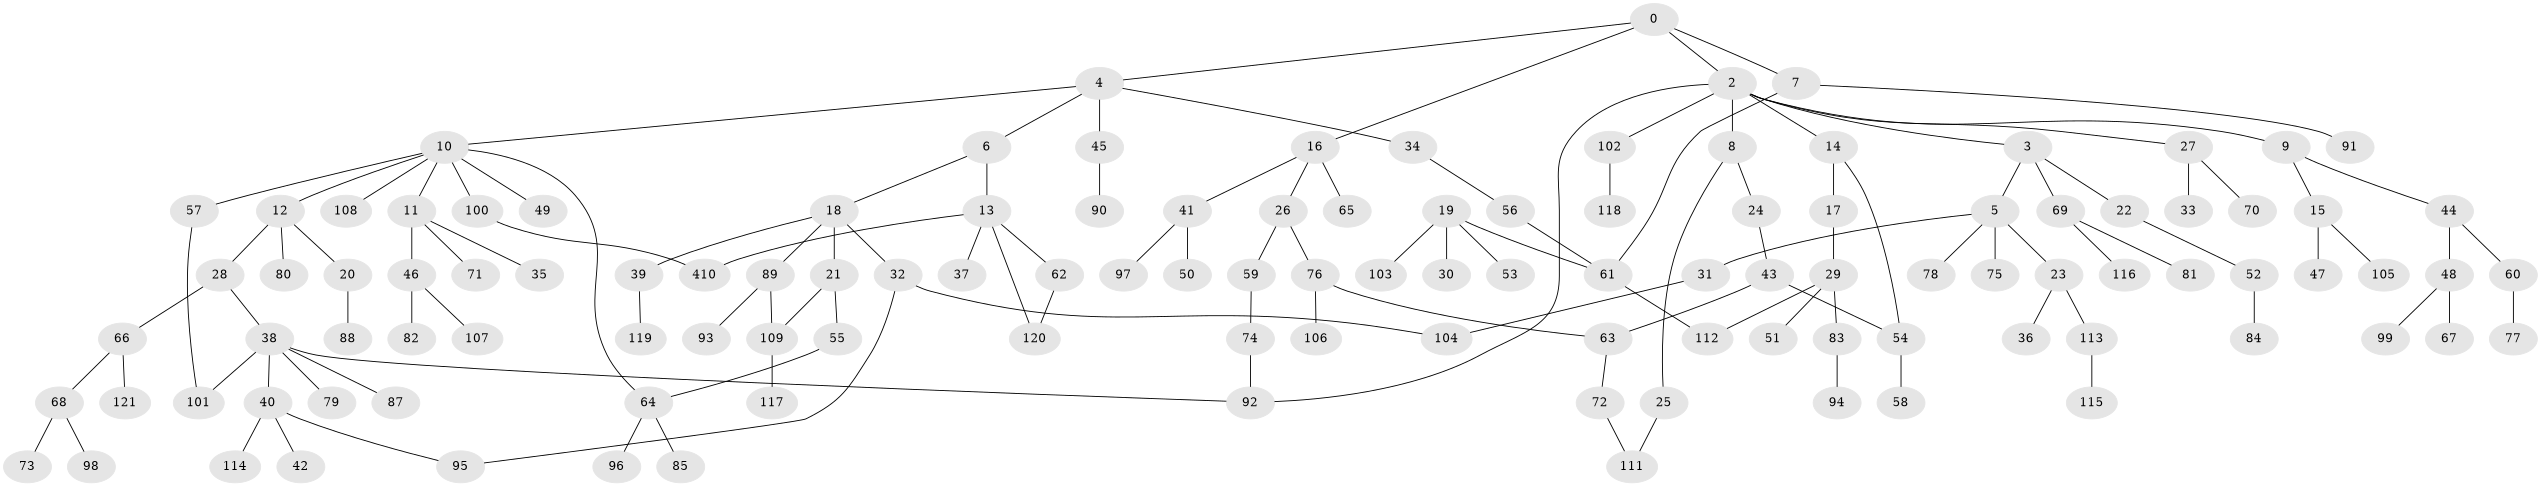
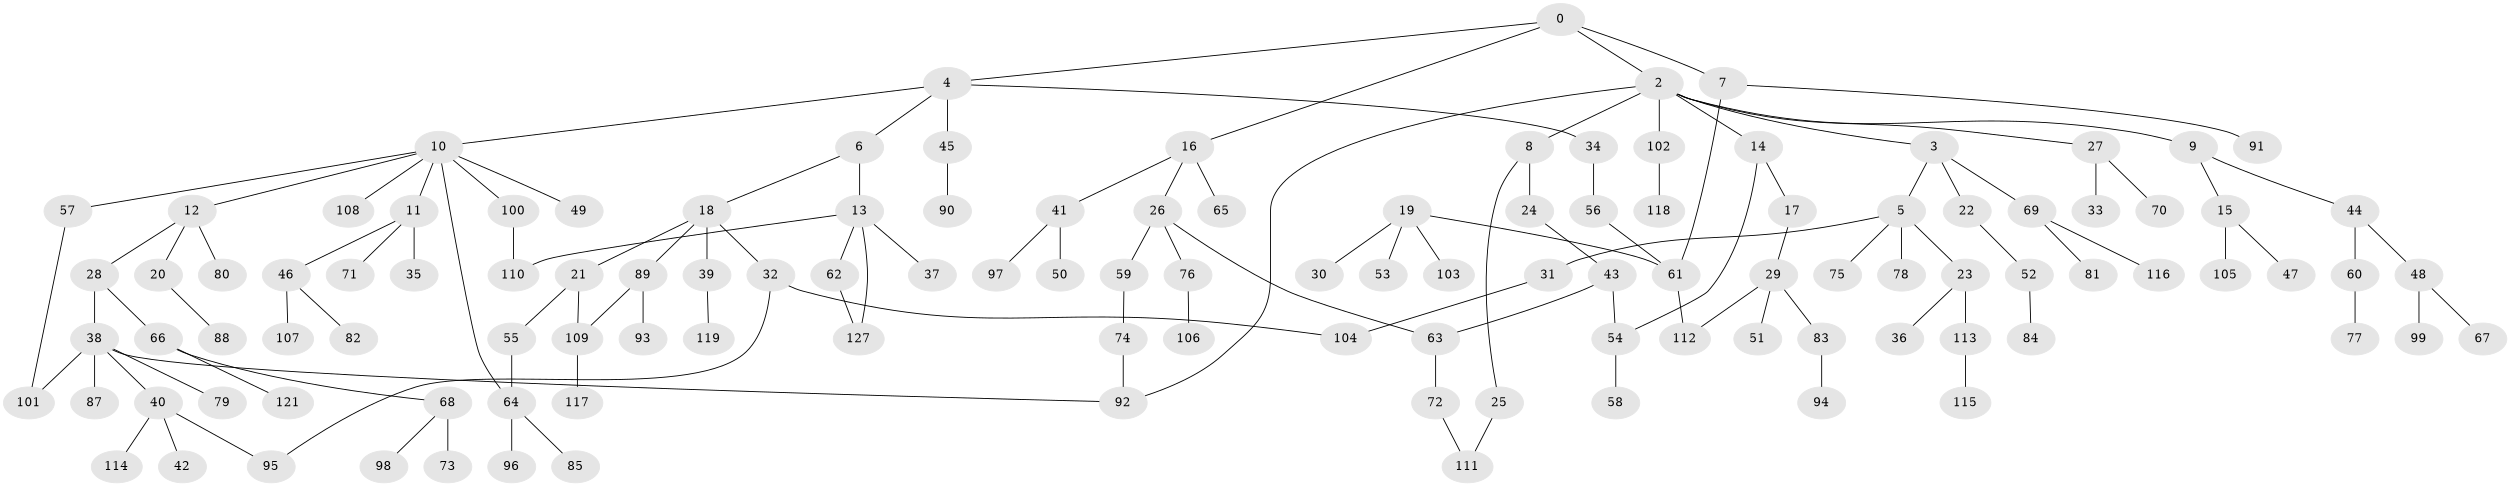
node "410": label "410" -> "110"
edge "76" -- "63": now "26" -- "63"
node "120": label "120" -> "127"
